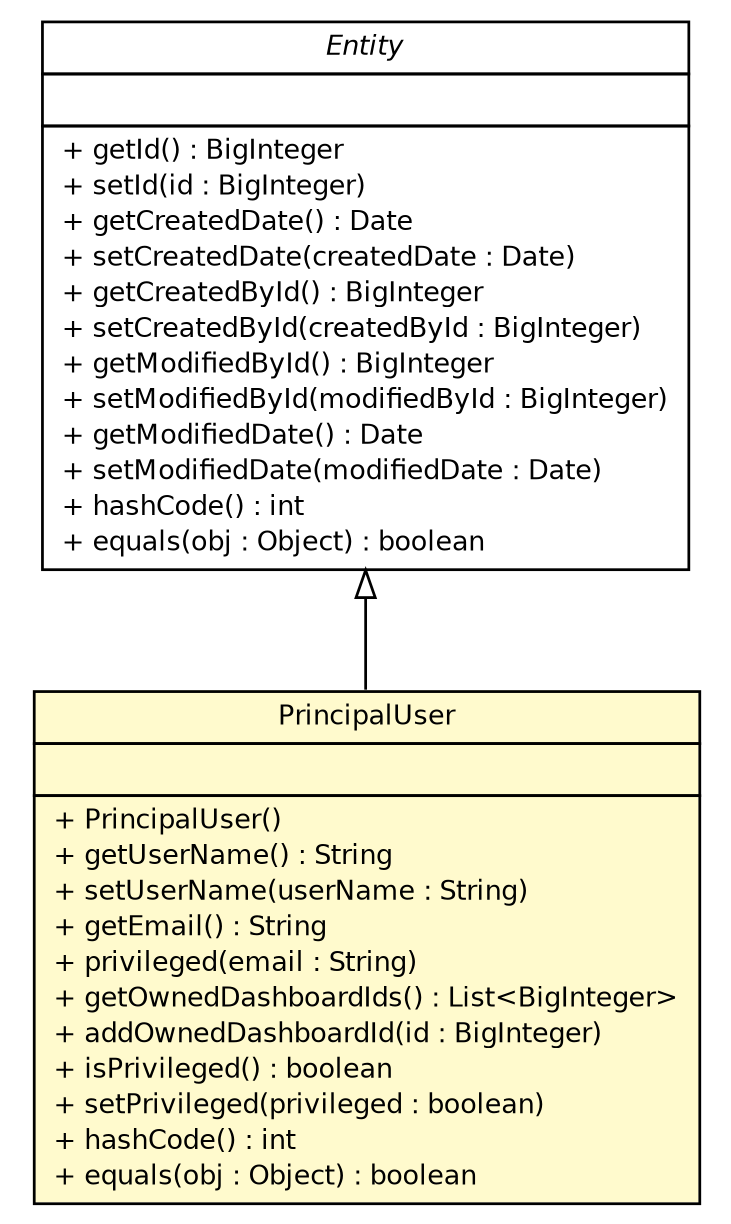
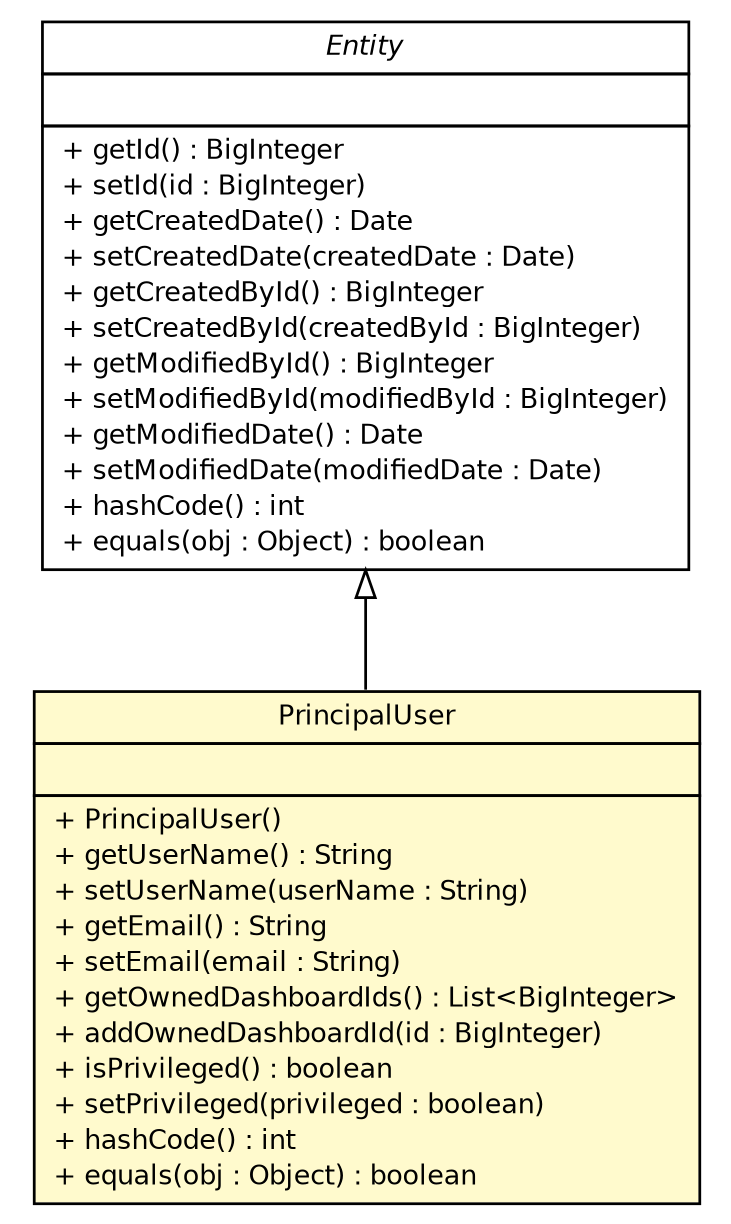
node "PrincipalUser": text "+ privileged(email : String)" -> "+ setEmail(email : String)"
